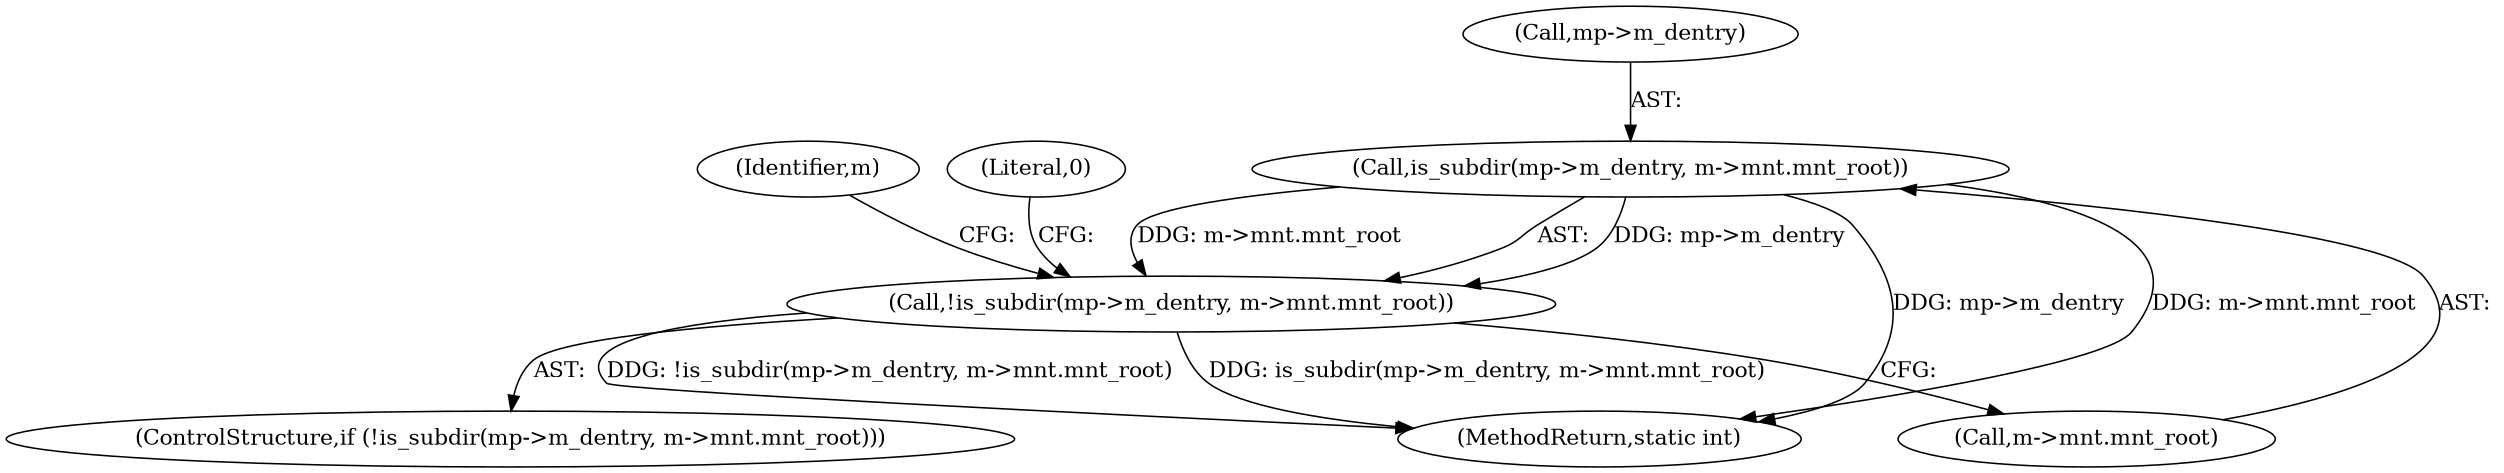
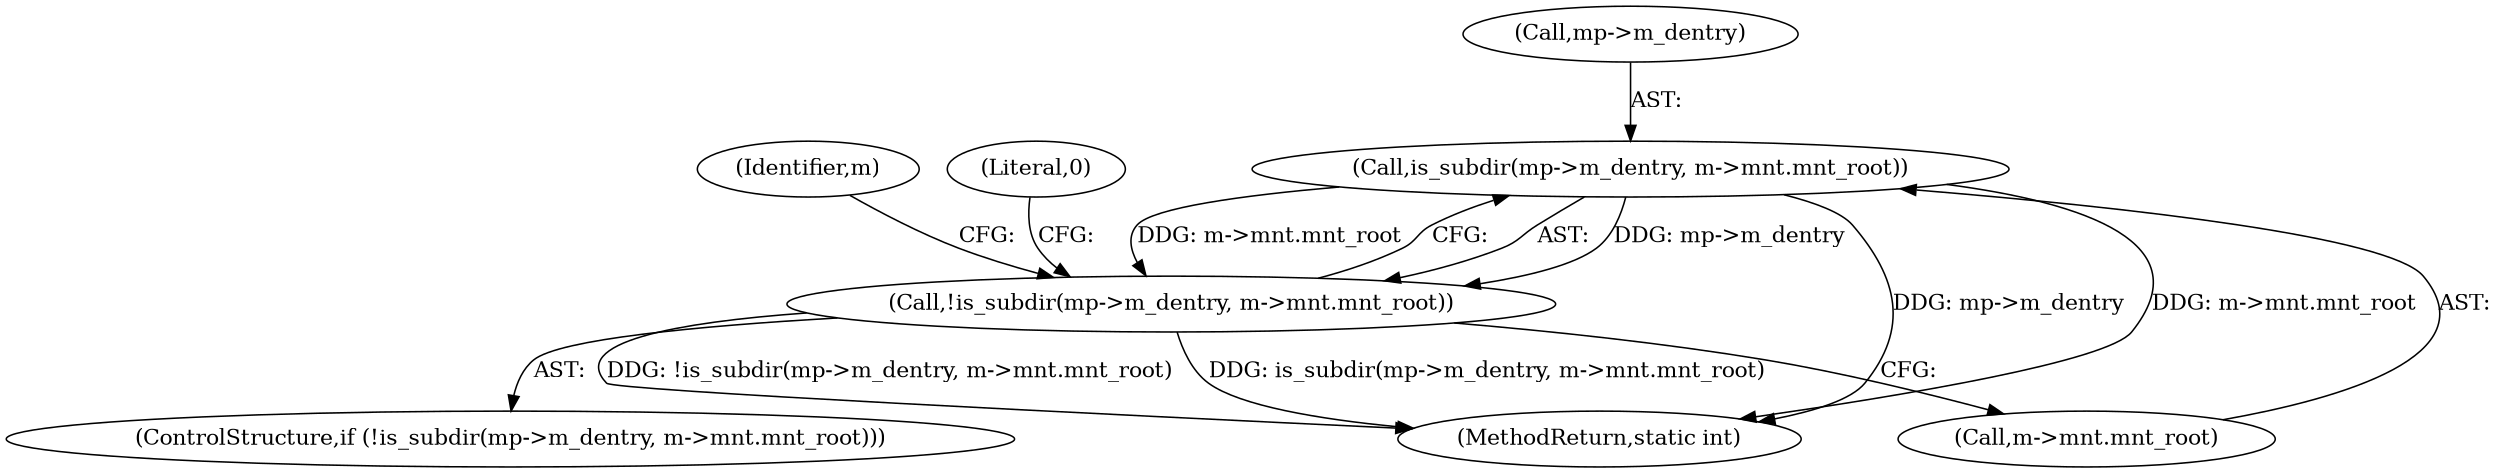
edge "(Call,!is_subdir(mp->m_dentry, m->mnt.mnt_root))" -> "(Call,is_subdir(mp->m_dentry, m->mnt.mnt_root))": added, label "CFG:"
